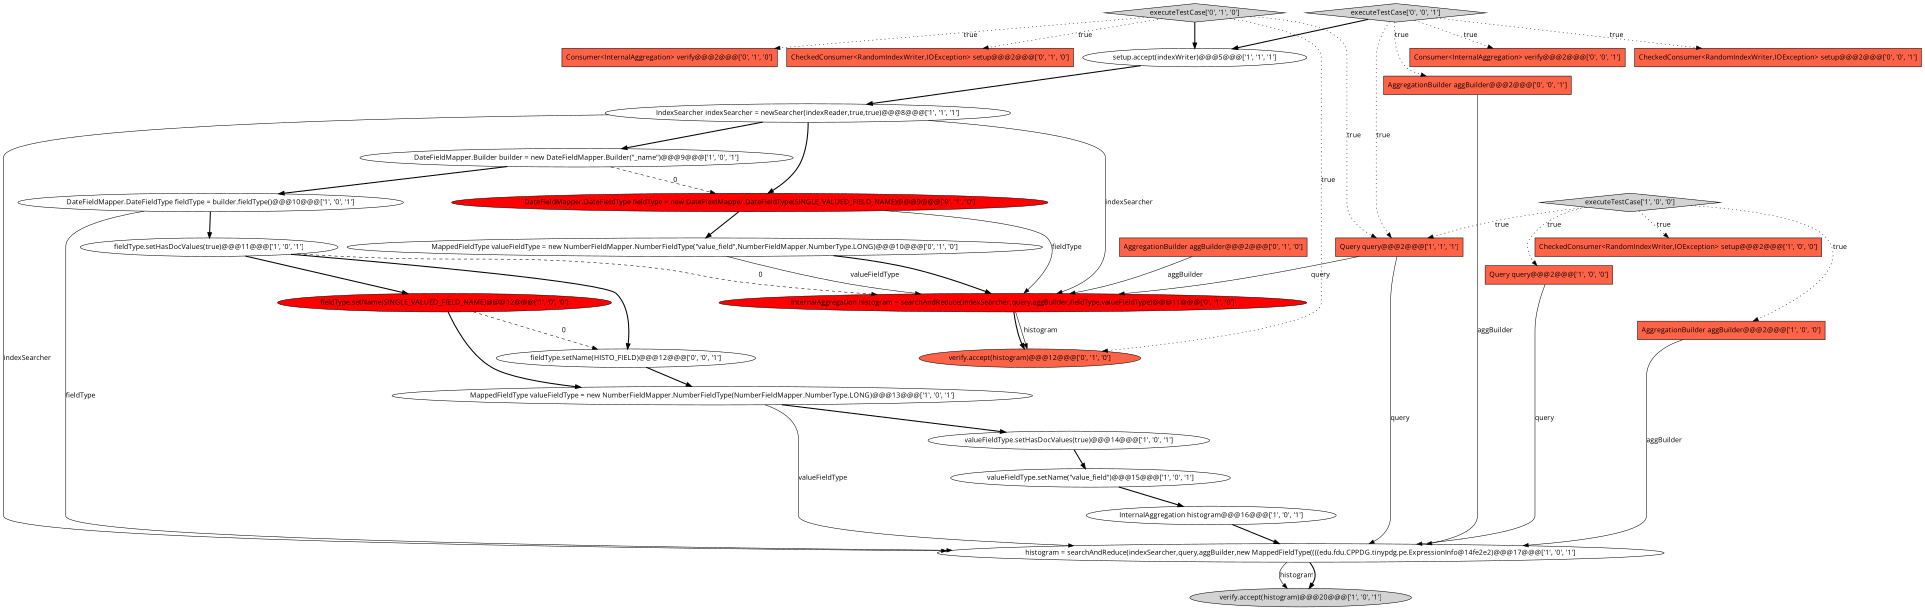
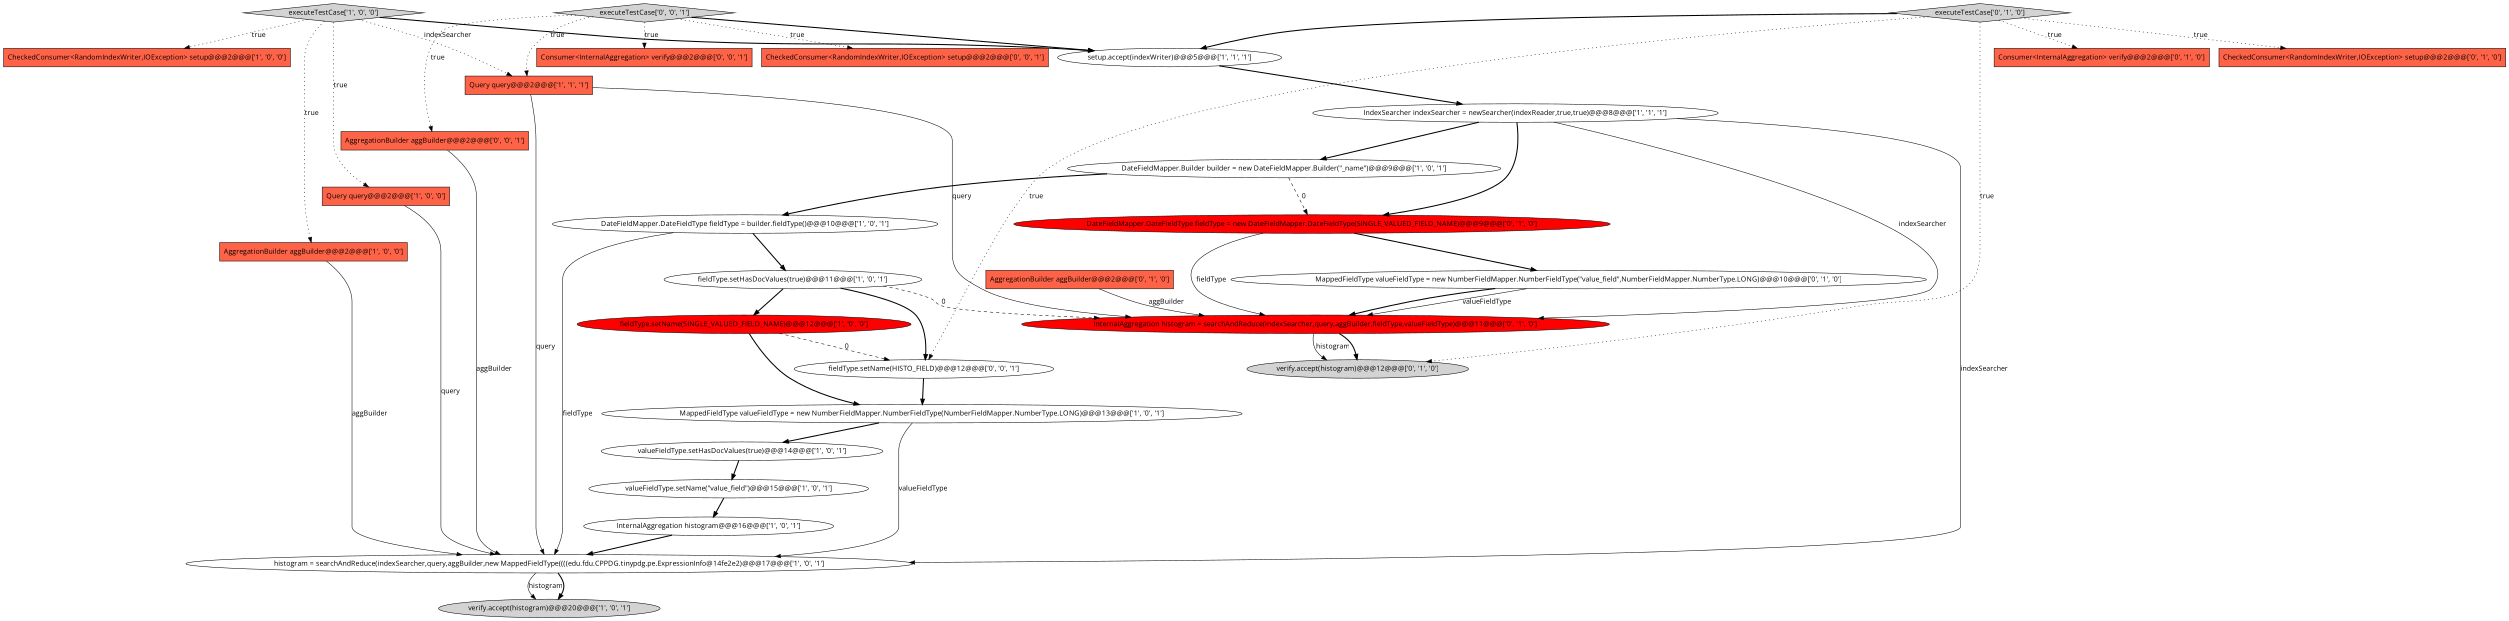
edge "executeTestCase['1', '0', '0']" -> "setup.accept(indexWriter)@@@5@@@['1', '1', '1']": added
edge "executeTestCase['0', '1', '0']" -> "Query query@@@2@@@['1', '1', '1']": now "executeTestCase['0', '1', '0']" -> "fieldType.setName(HISTO_FIELD)@@@12@@@['0', '0', '1']"
edge "executeTestCase['1', '0', '0']" -> "Query query@@@2@@@['1', '1', '1']": label "true" -> "indexSearcher"
node "verify.accept(histogram)@@@12@@@['0', '1', '0']": fillcolor tomato -> lightgray
